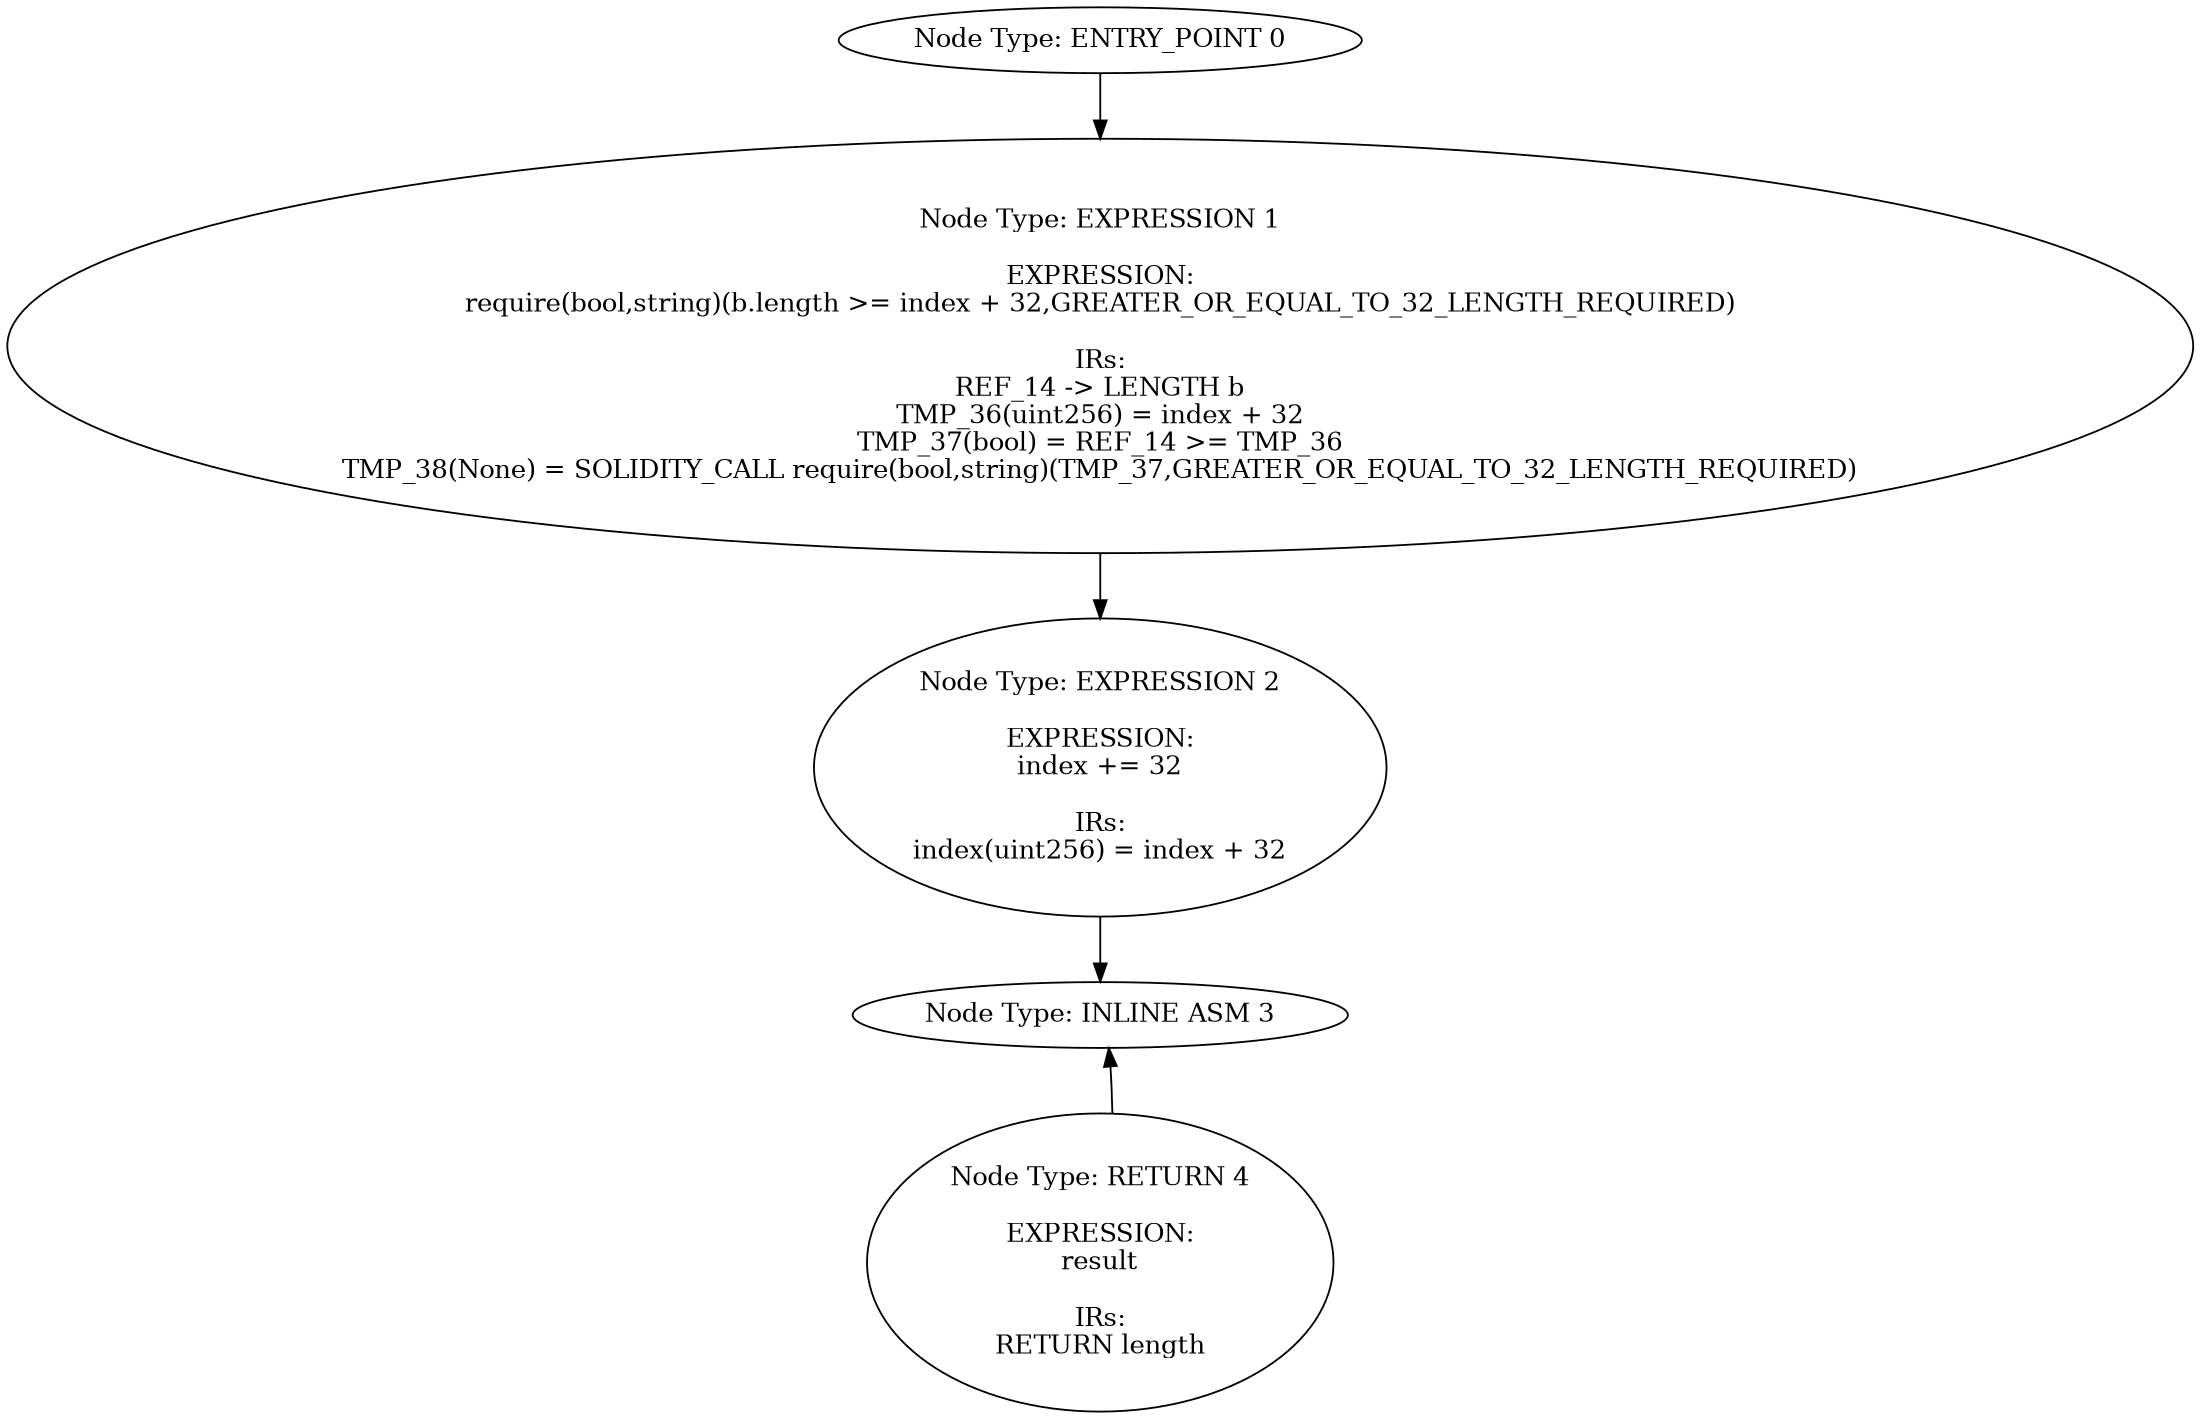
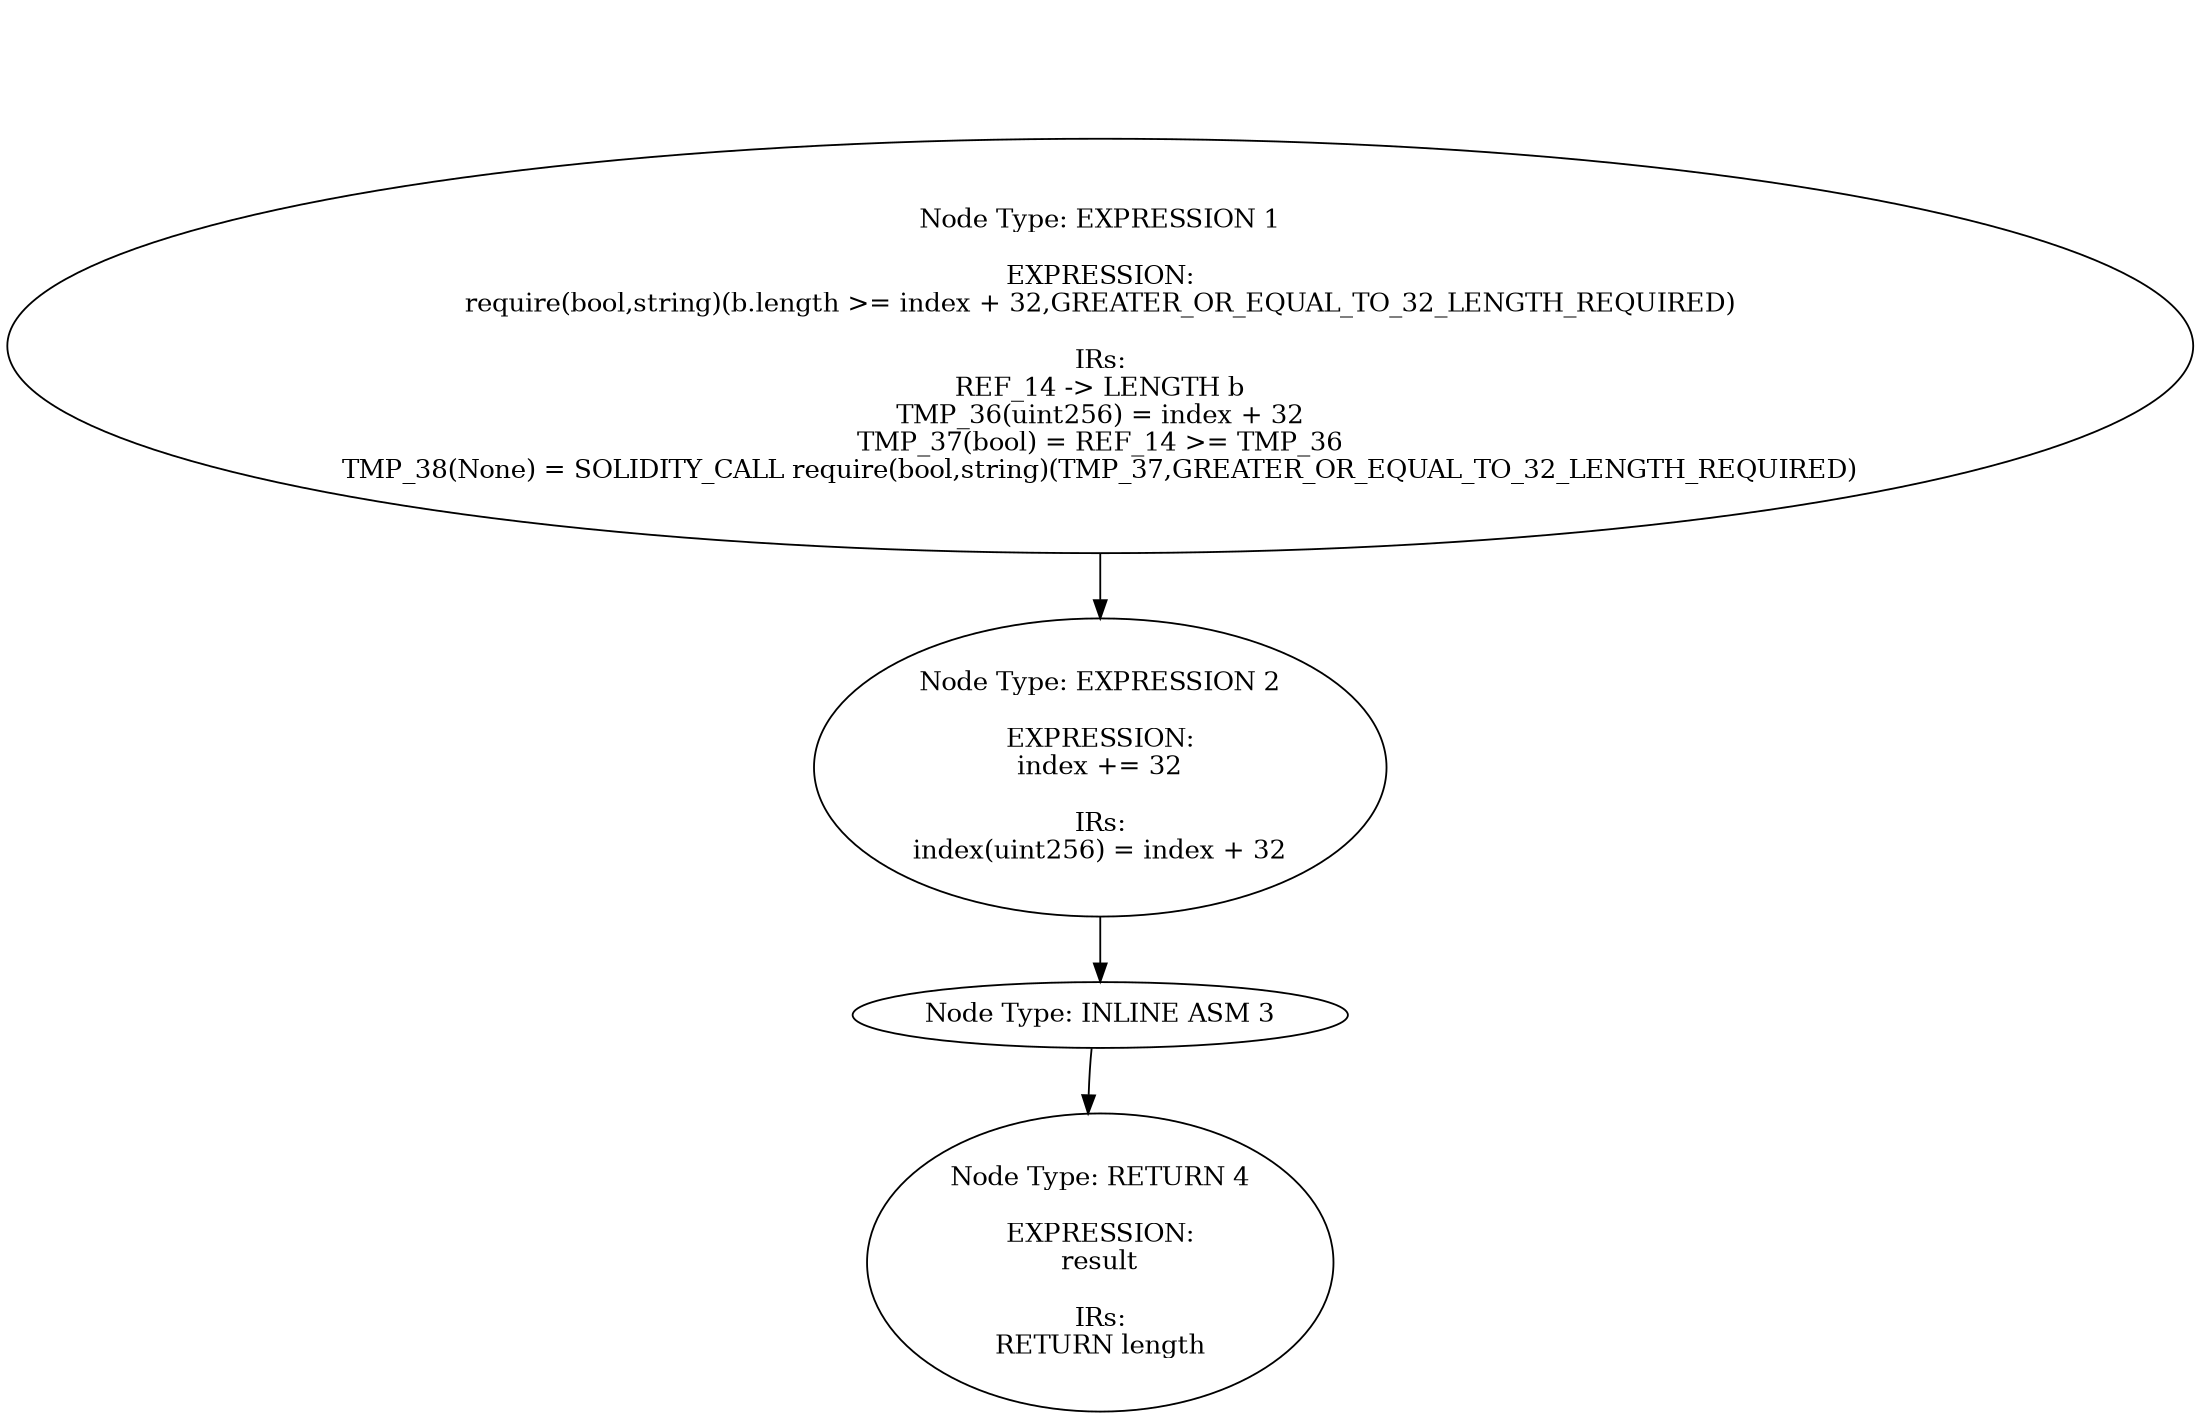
node "Node Type: ENTRY_POINT 0": removed
edge "Node Type: RETURN 4 EXPRESSION: result IRs: RETURN length" -> "Node Type: INLINE ASM 3": reversed
